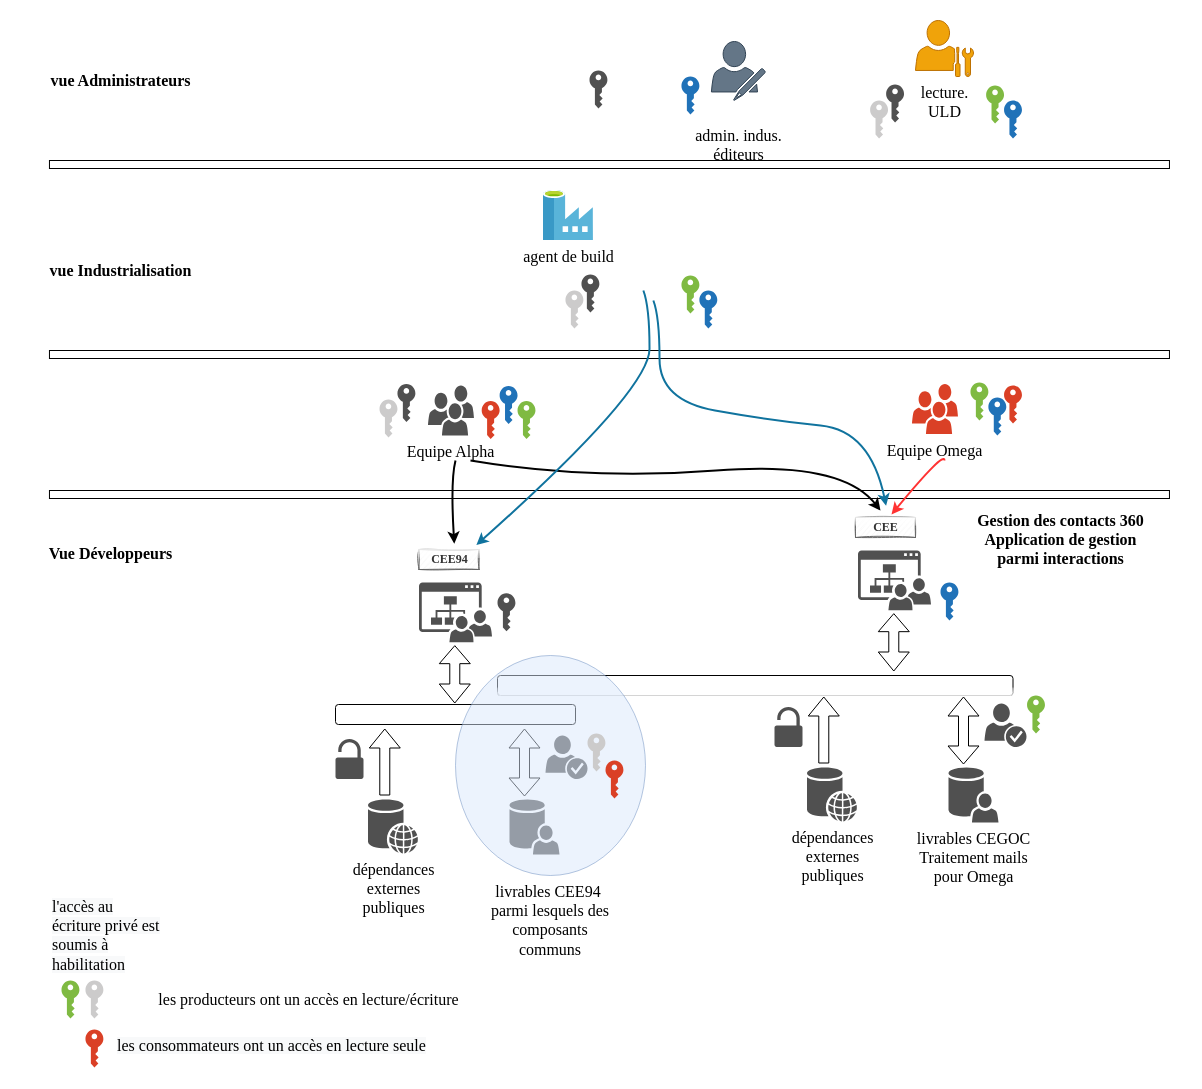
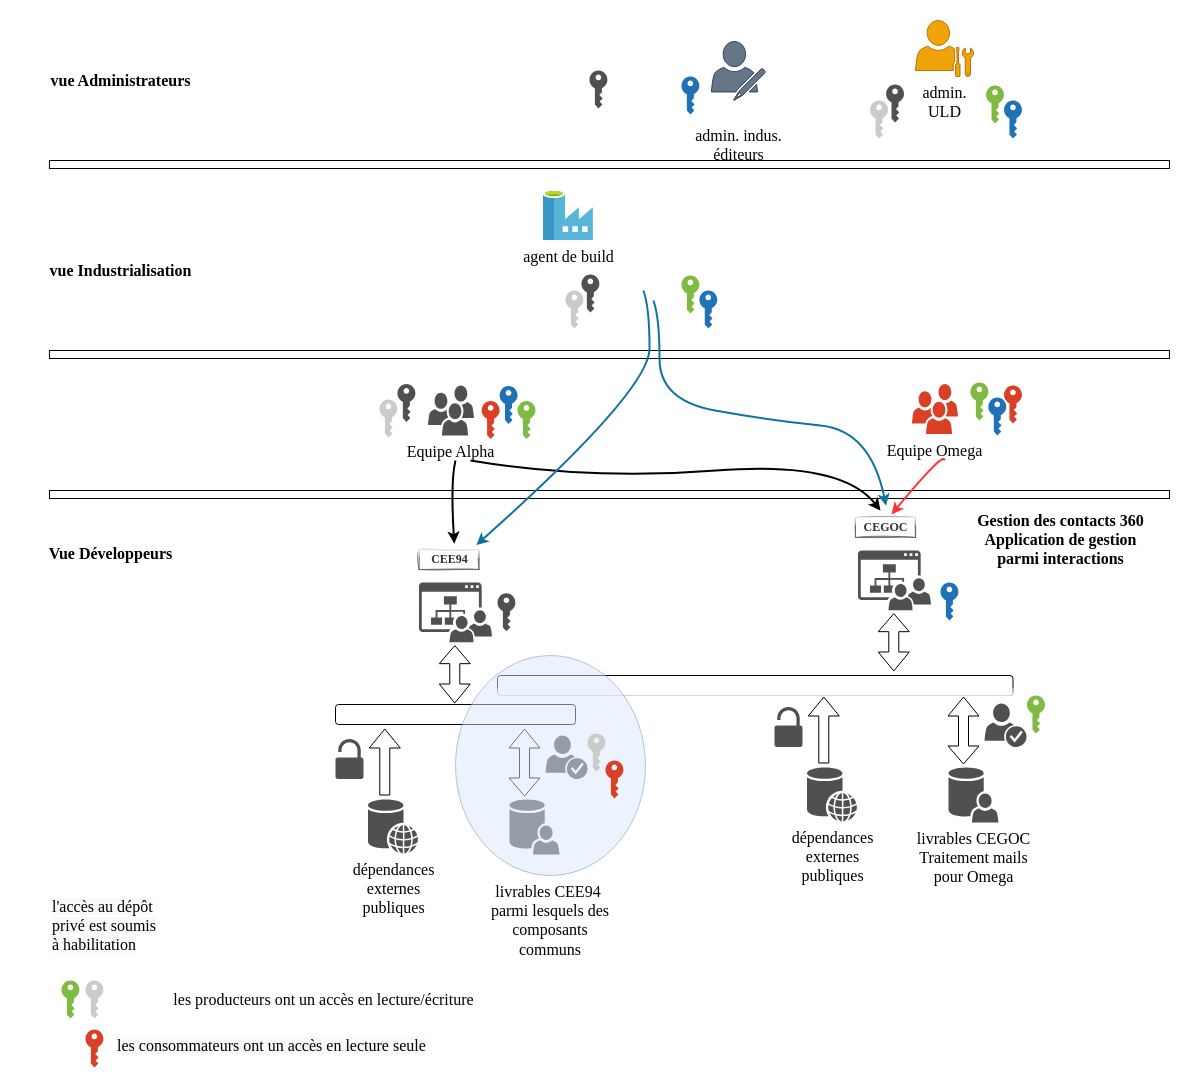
node "lecture. ULD": label "lecture. ULD" -> "admin. ULD"
node "CEE": label "CEE" -> "CEGOC"
node "l'accès au écriture privé est soumis à habilitation": label "l'accès au écriture privé est soumis à habilitation" -> "l'accès au dépôt privé est soumis à habilitation"
node "les producteurs ont un accès en lecture/écriture": moved (308, 1000) -> (323, 1000)
